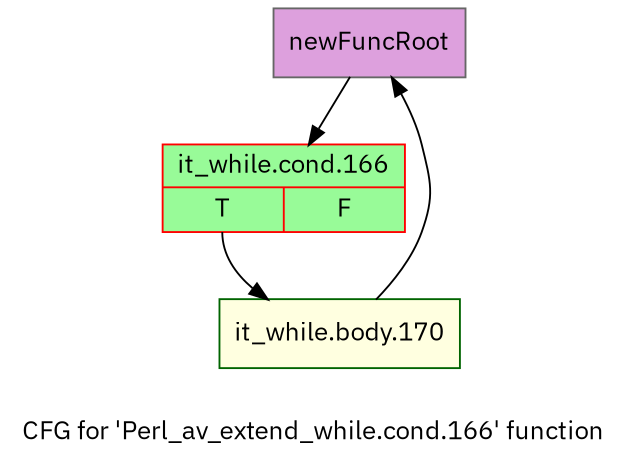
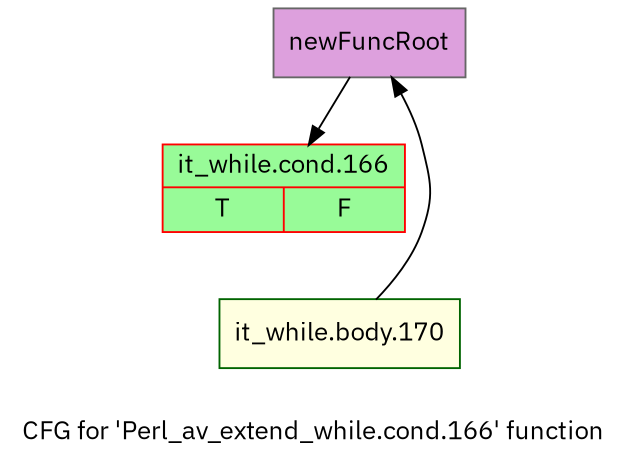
edge "it_while.cond.166" -> "it_while.body.170": removed
